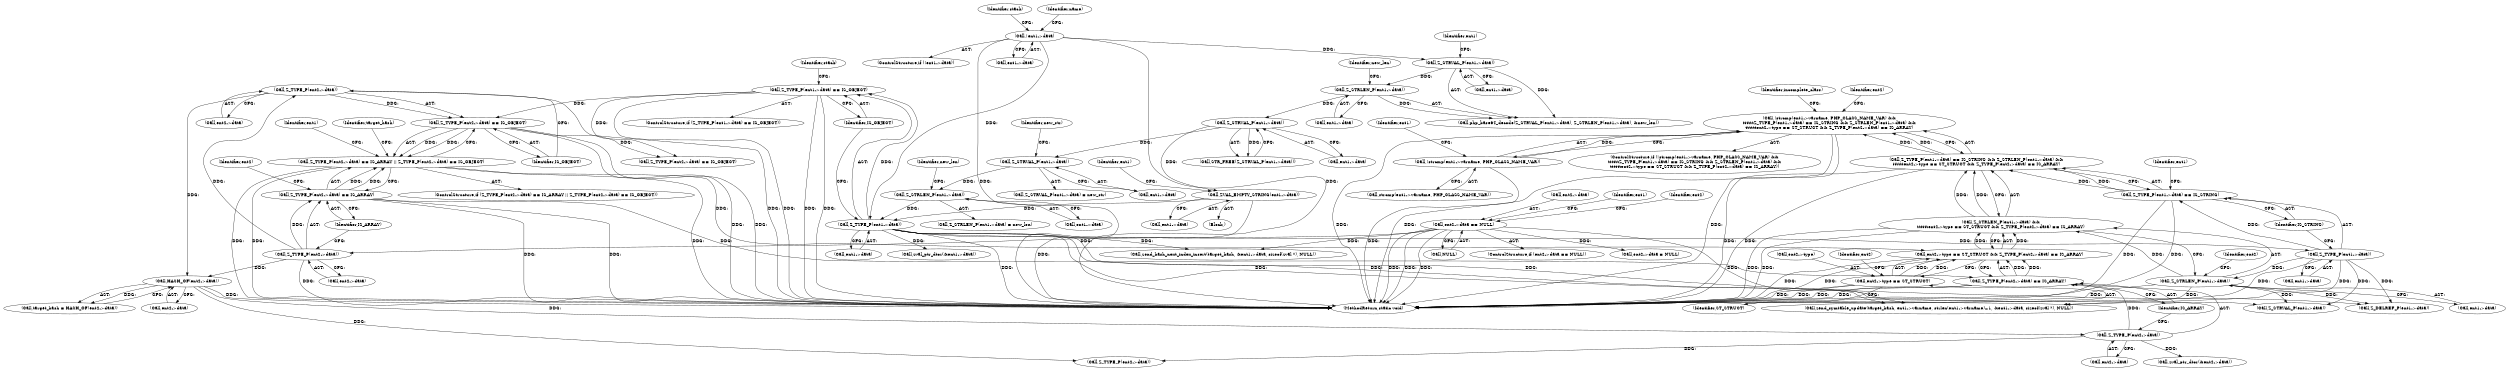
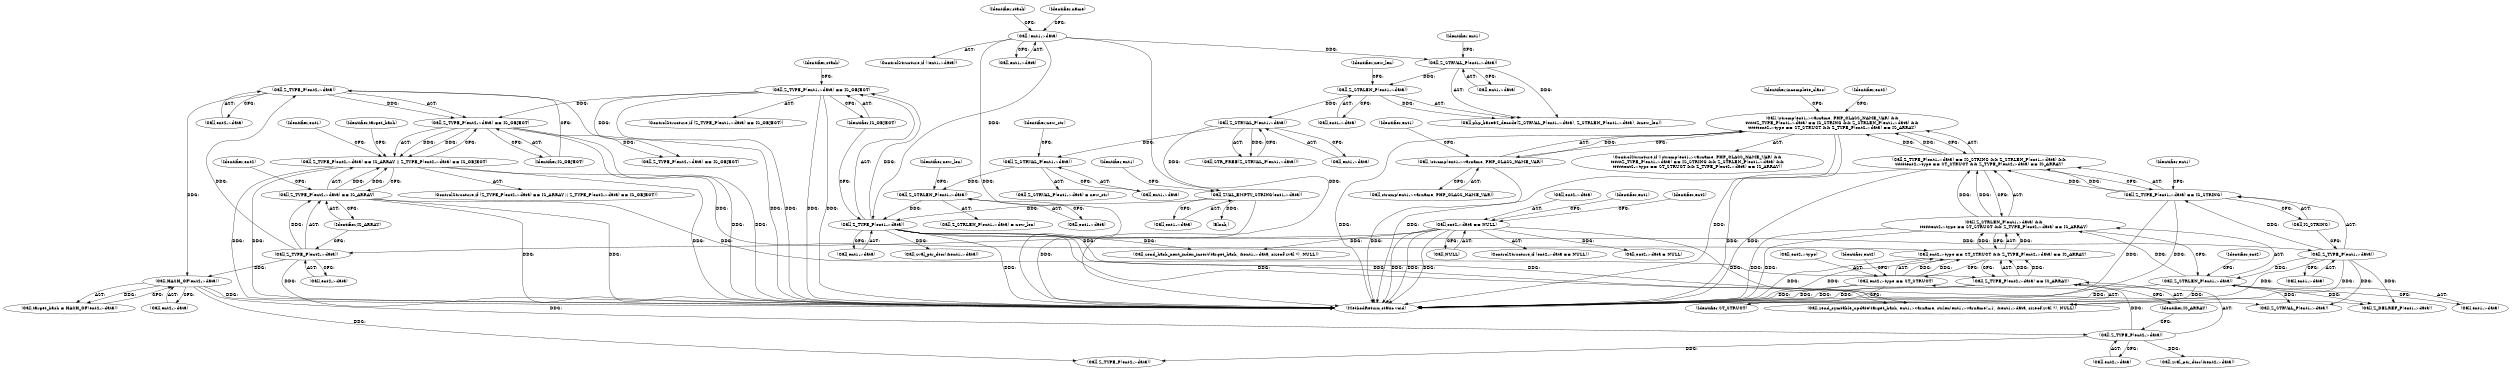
edge "(Call,ZVAL_EMPTY_STRING(ent1->data))" -> "(Block,)": label "AST: " -> "DDG: "
node "(Identifier,IS_STRING)": label "(Identifier,IS_STRING)" -> "(Call,IS_STRING)"
